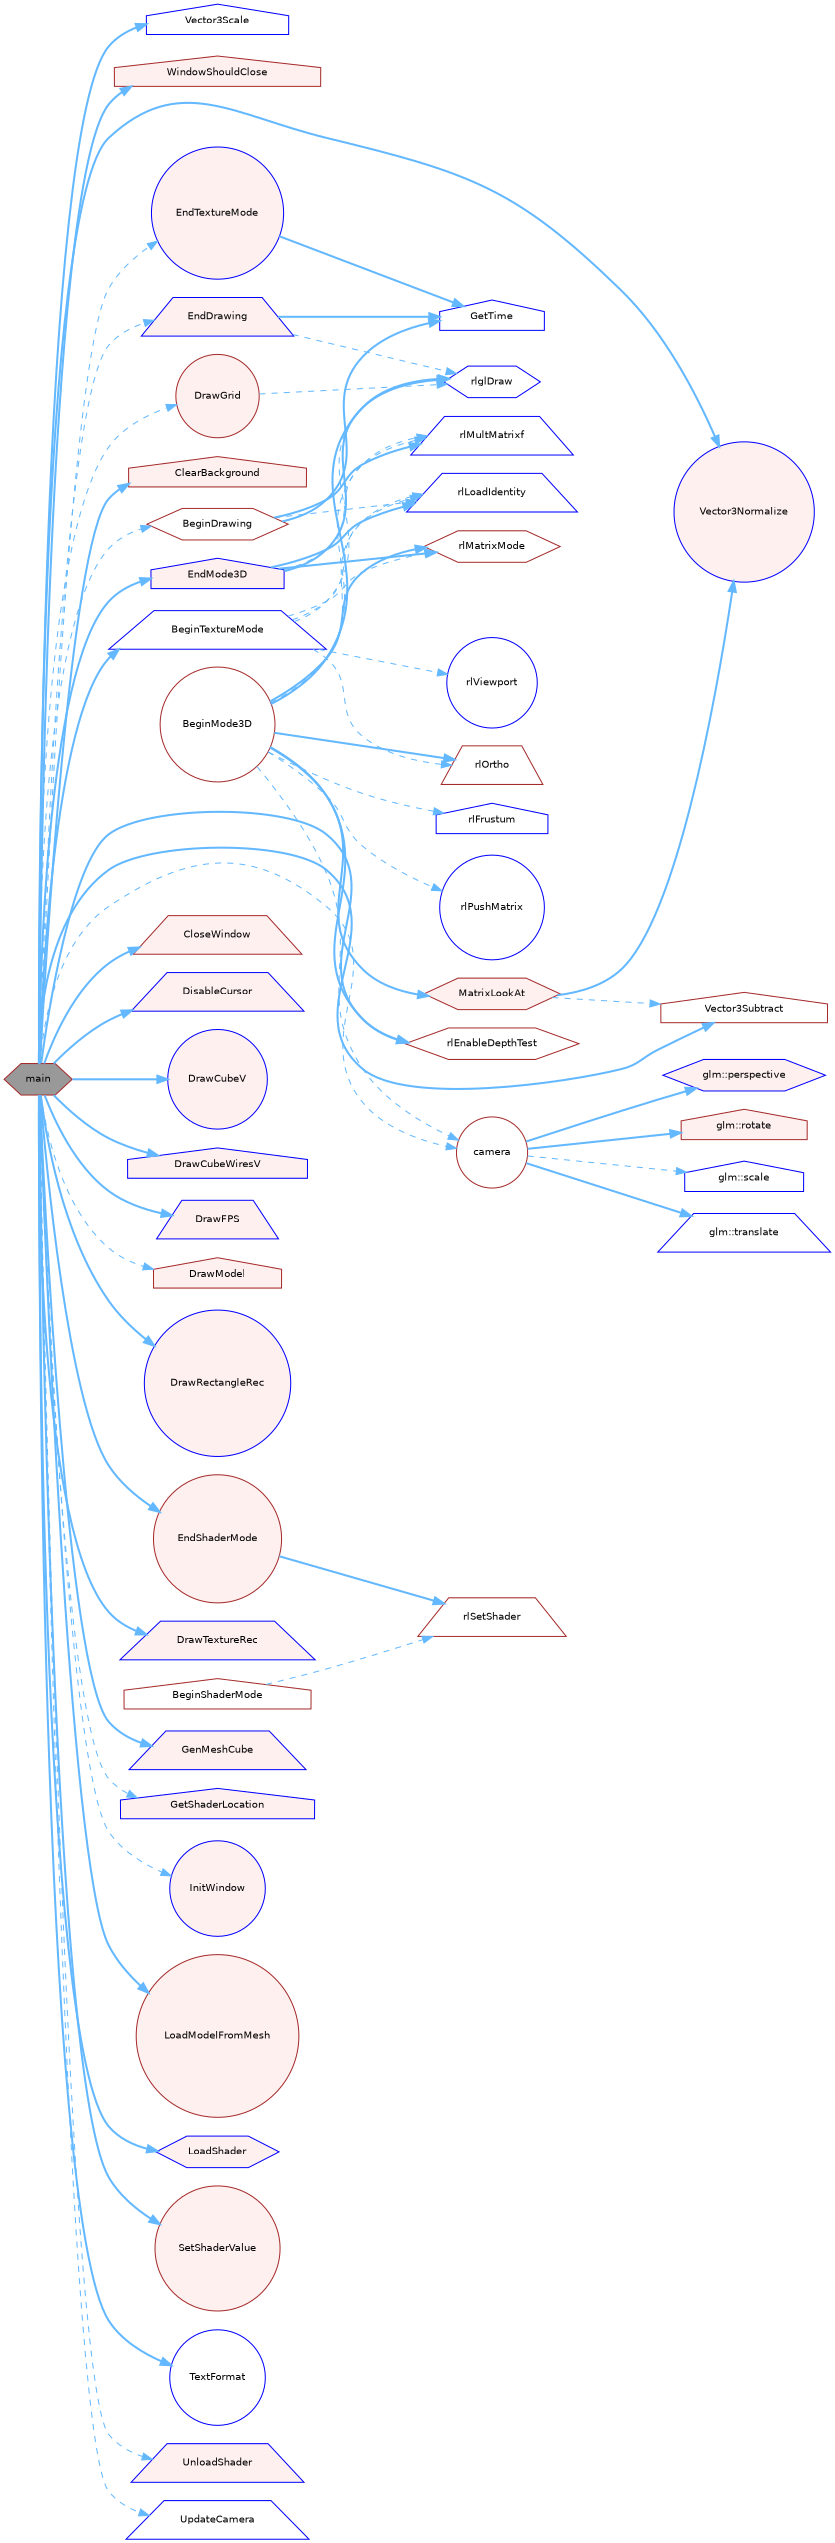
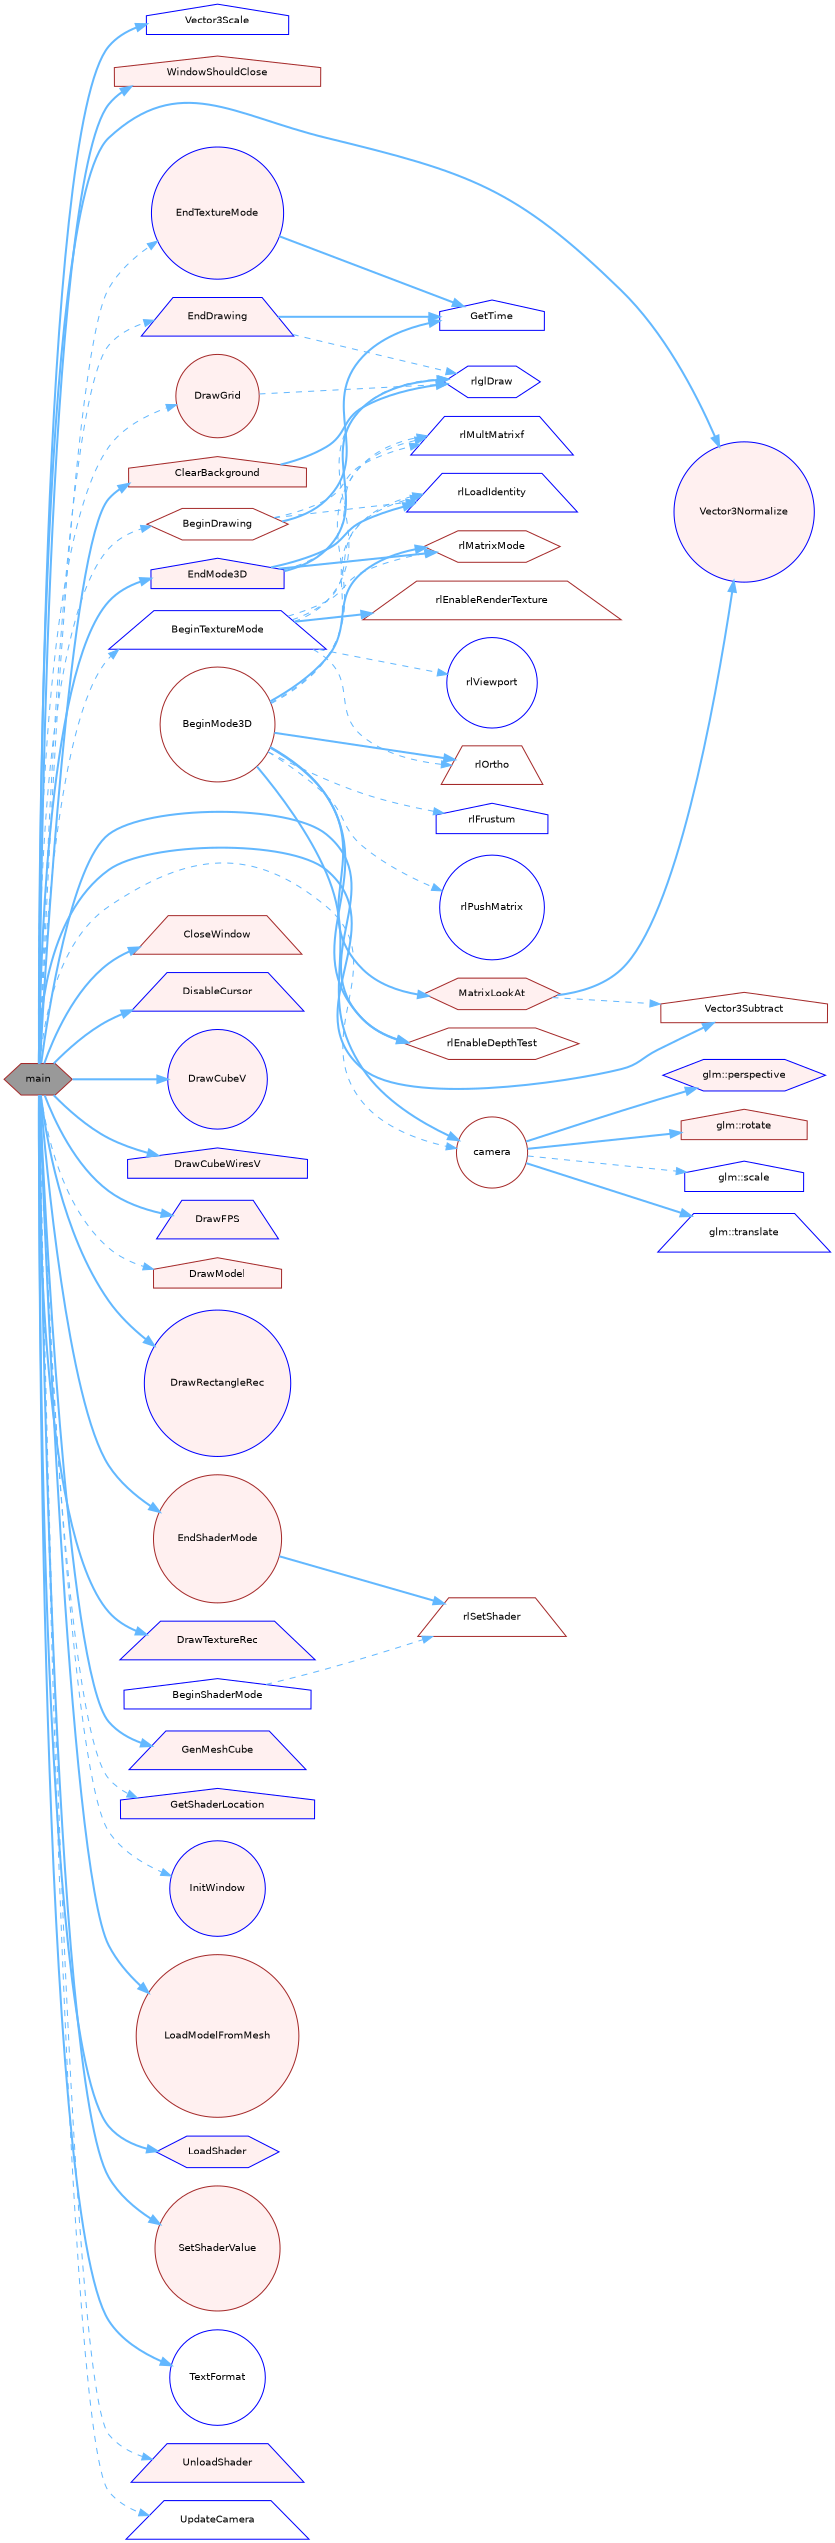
edge "BeginMode3D" -> "rlglDraw": now "ClearBackground" -> "rlglDraw"
edge "BeginDrawing" -> "rlMultMatrixf": style bold -> dashed
node "rlEnableRenderTexture": added
edge "main" -> "BeginTextureMode": style bold -> dashed
edge "BeginMode3D" -> "camera": style dashed -> bold
node "BeginShaderMode": color brown -> blue
